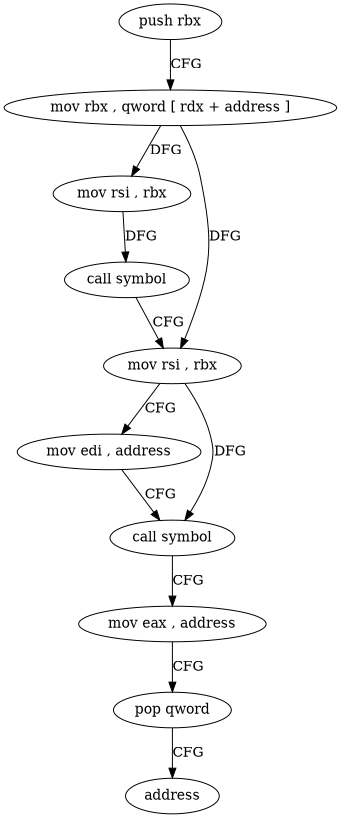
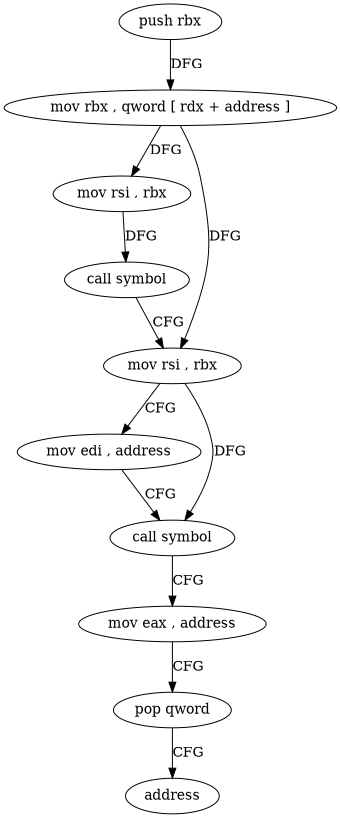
edge "push rbx" -> "mov rbx , qword [ rdx + address ]": label "CFG" -> "DFG"
